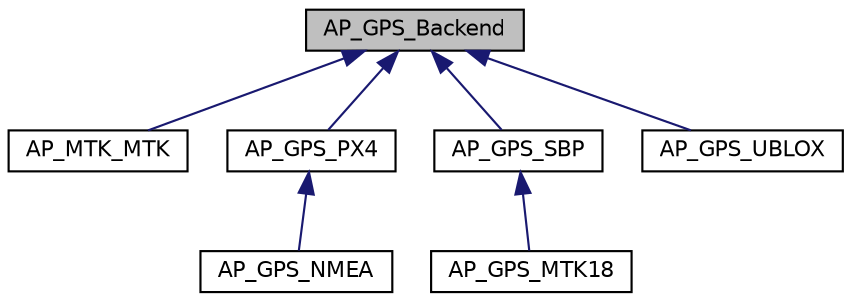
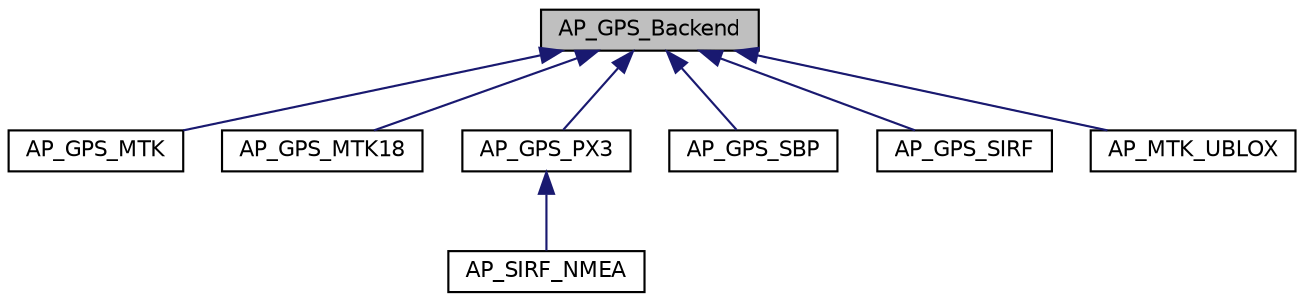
node "AP_MTK_MTK": label "AP_MTK_MTK" -> "AP_GPS_MTK"
node "AP_GPS_PX4": label "AP_GPS_PX4" -> "AP_GPS_PX3"
node "AP_GPS_UBLOX": label "AP_GPS_UBLOX" -> "AP_MTK_UBLOX"
node "AP_GPS_SIRF": added
edge "AP_GPS_MTK18" -> "AP_GPS_SBP": now "AP_GPS_MTK18" -> "AP_GPS_Backend"
node "AP_GPS_NMEA": label "AP_GPS_NMEA" -> "AP_SIRF_NMEA"
